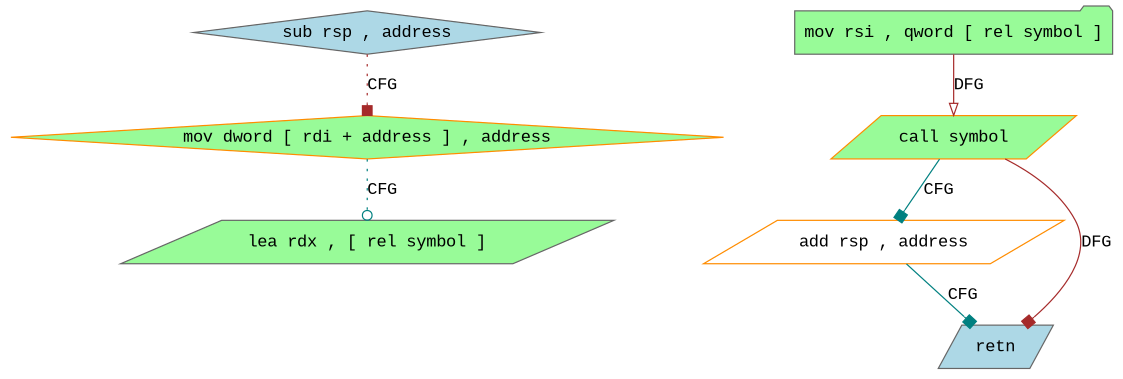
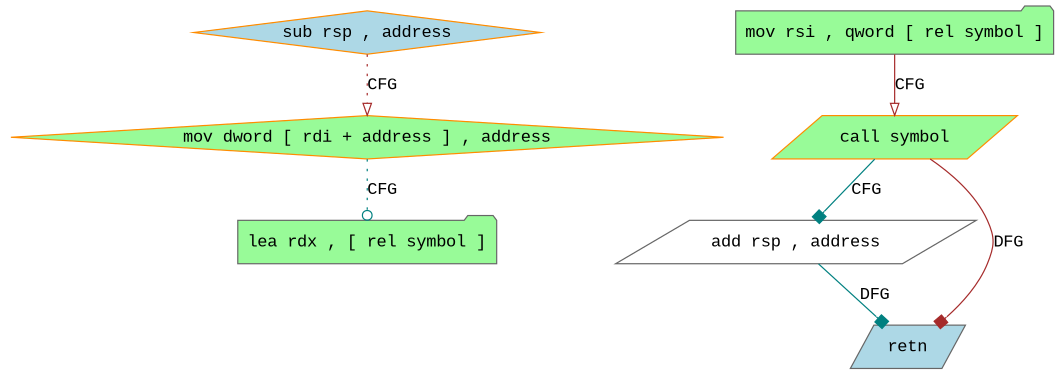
node "sub rsp , address": color gray40 -> darkorange
edge "sub rsp , address" -> "mov dword [ rdi + address ] , address": arrowhead box -> onormal
edge "mov rsi , qword [ rel symbol ]" -> "call symbol": label "DFG" -> "CFG"
node "lea rdx , [ rel symbol ]": shape parallelogram -> folder
node "add rsp , address": color darkorange -> gray40
edge "add rsp , address" -> "retn": label "CFG" -> "DFG"
